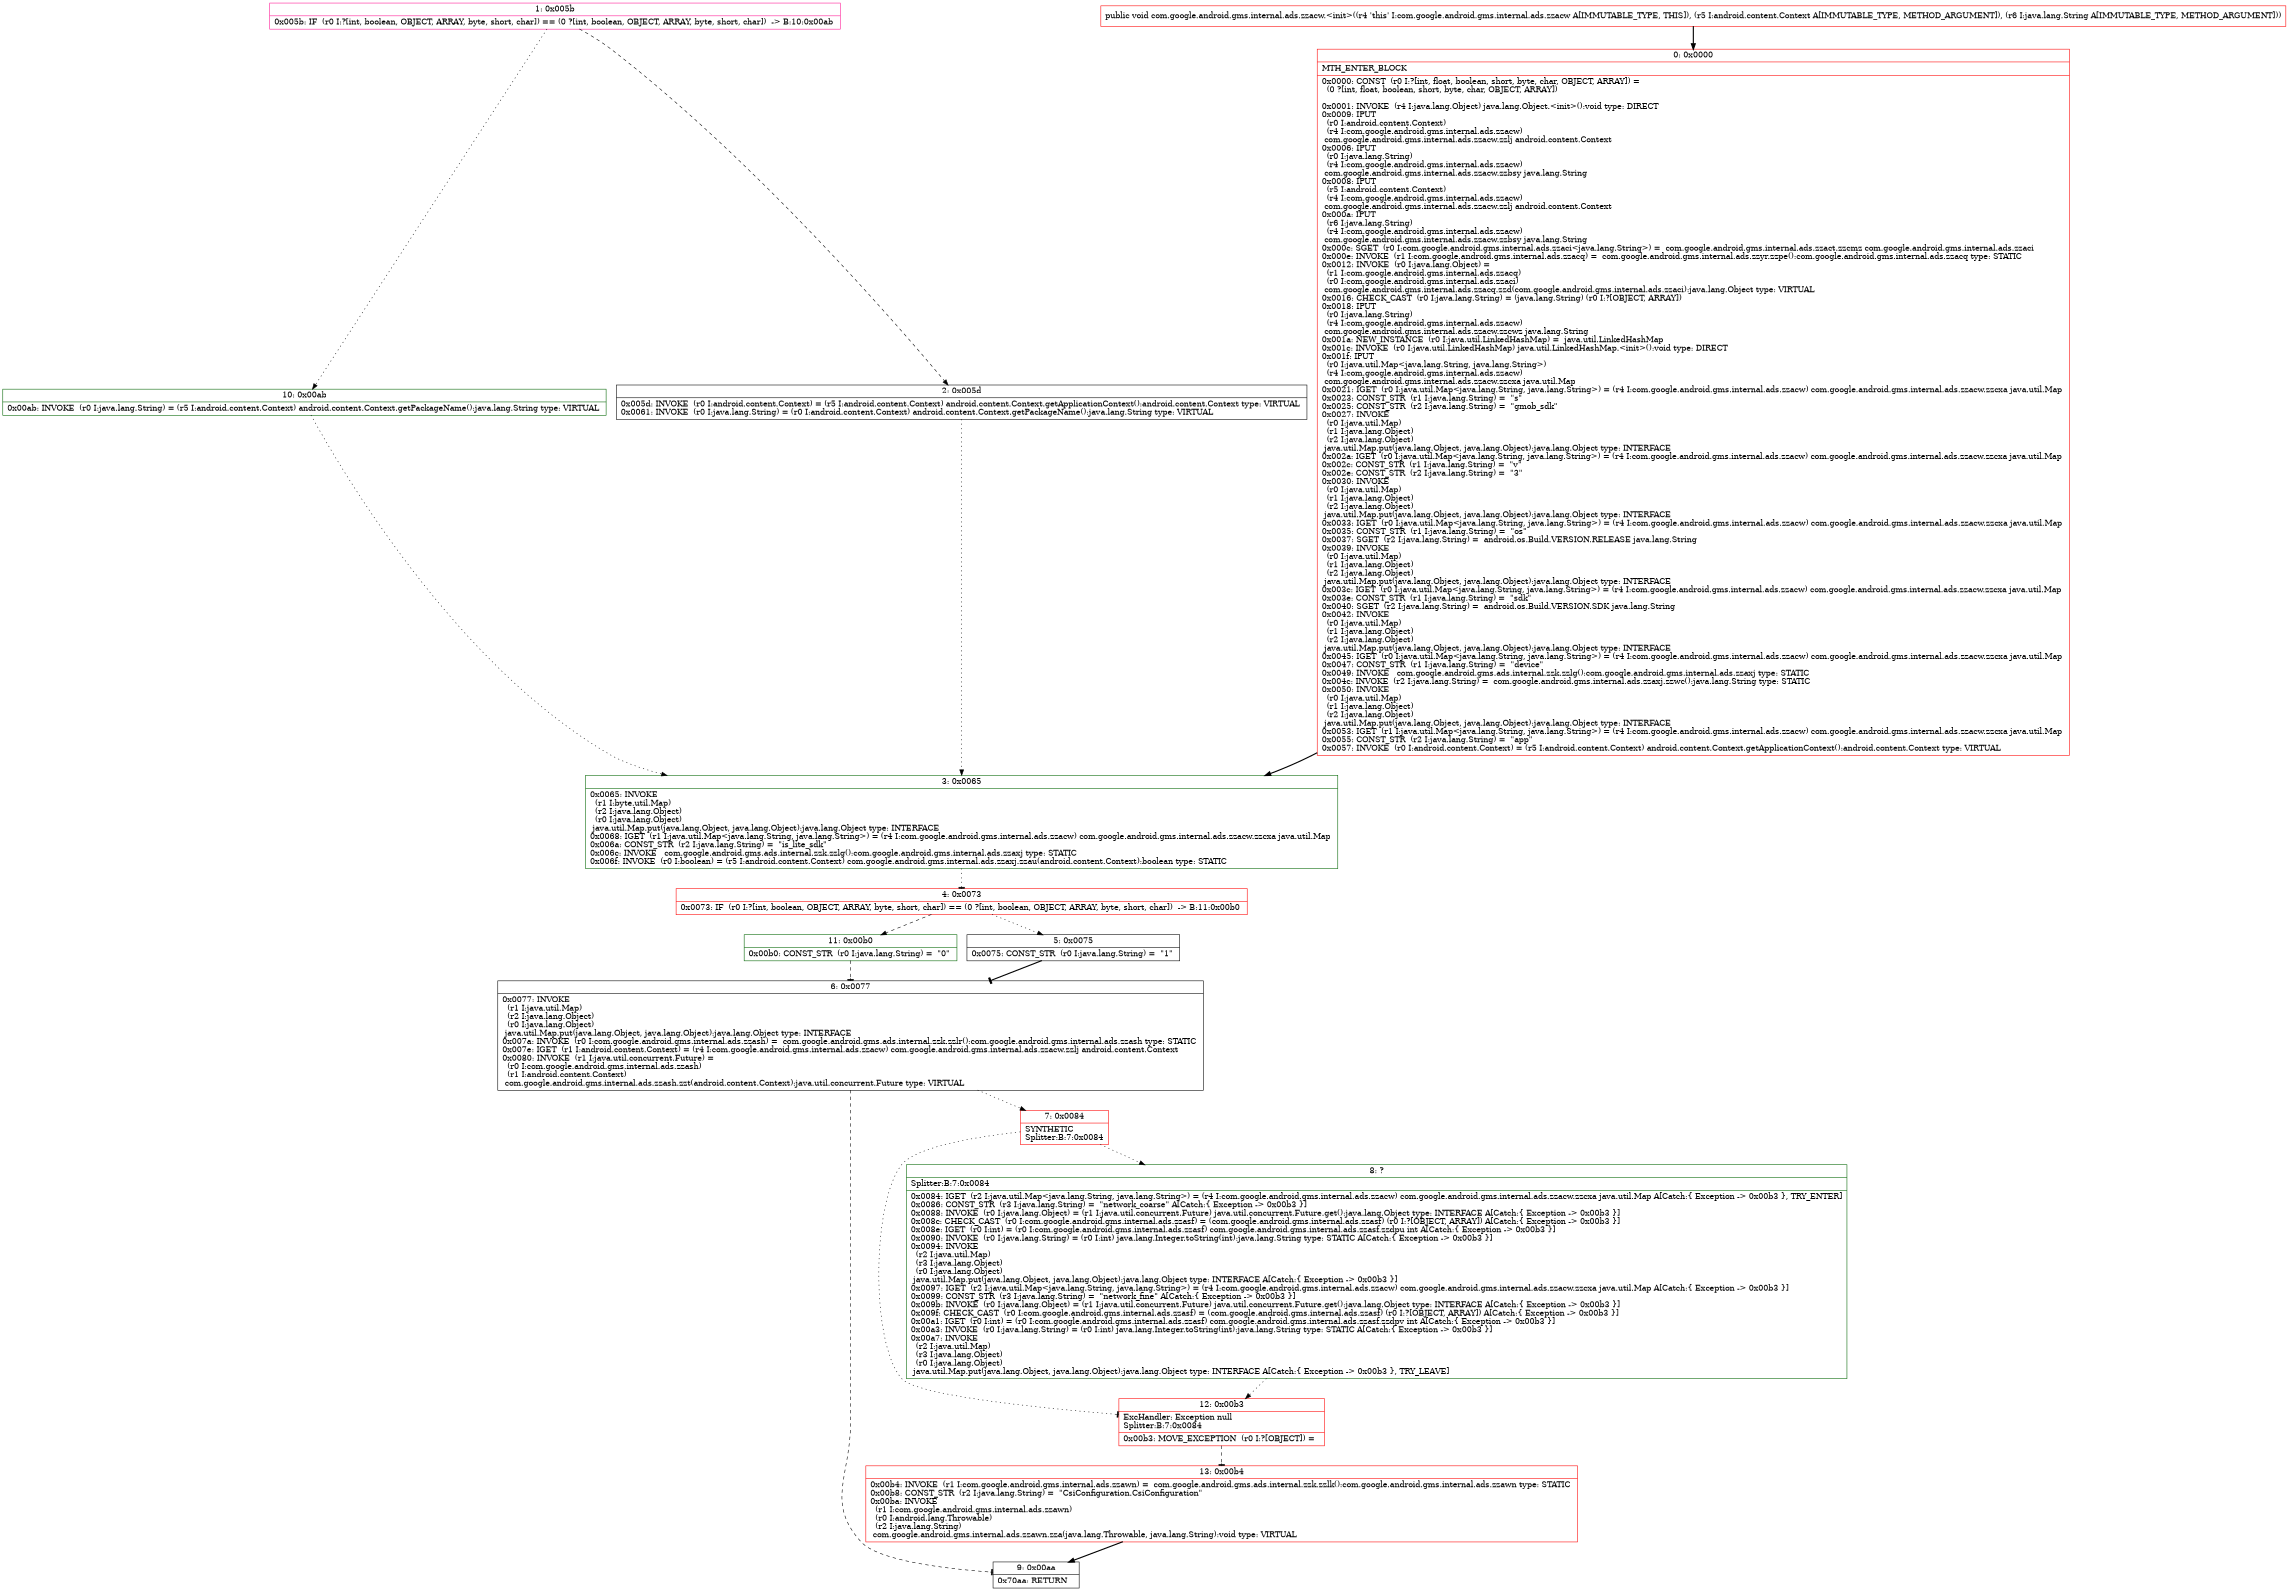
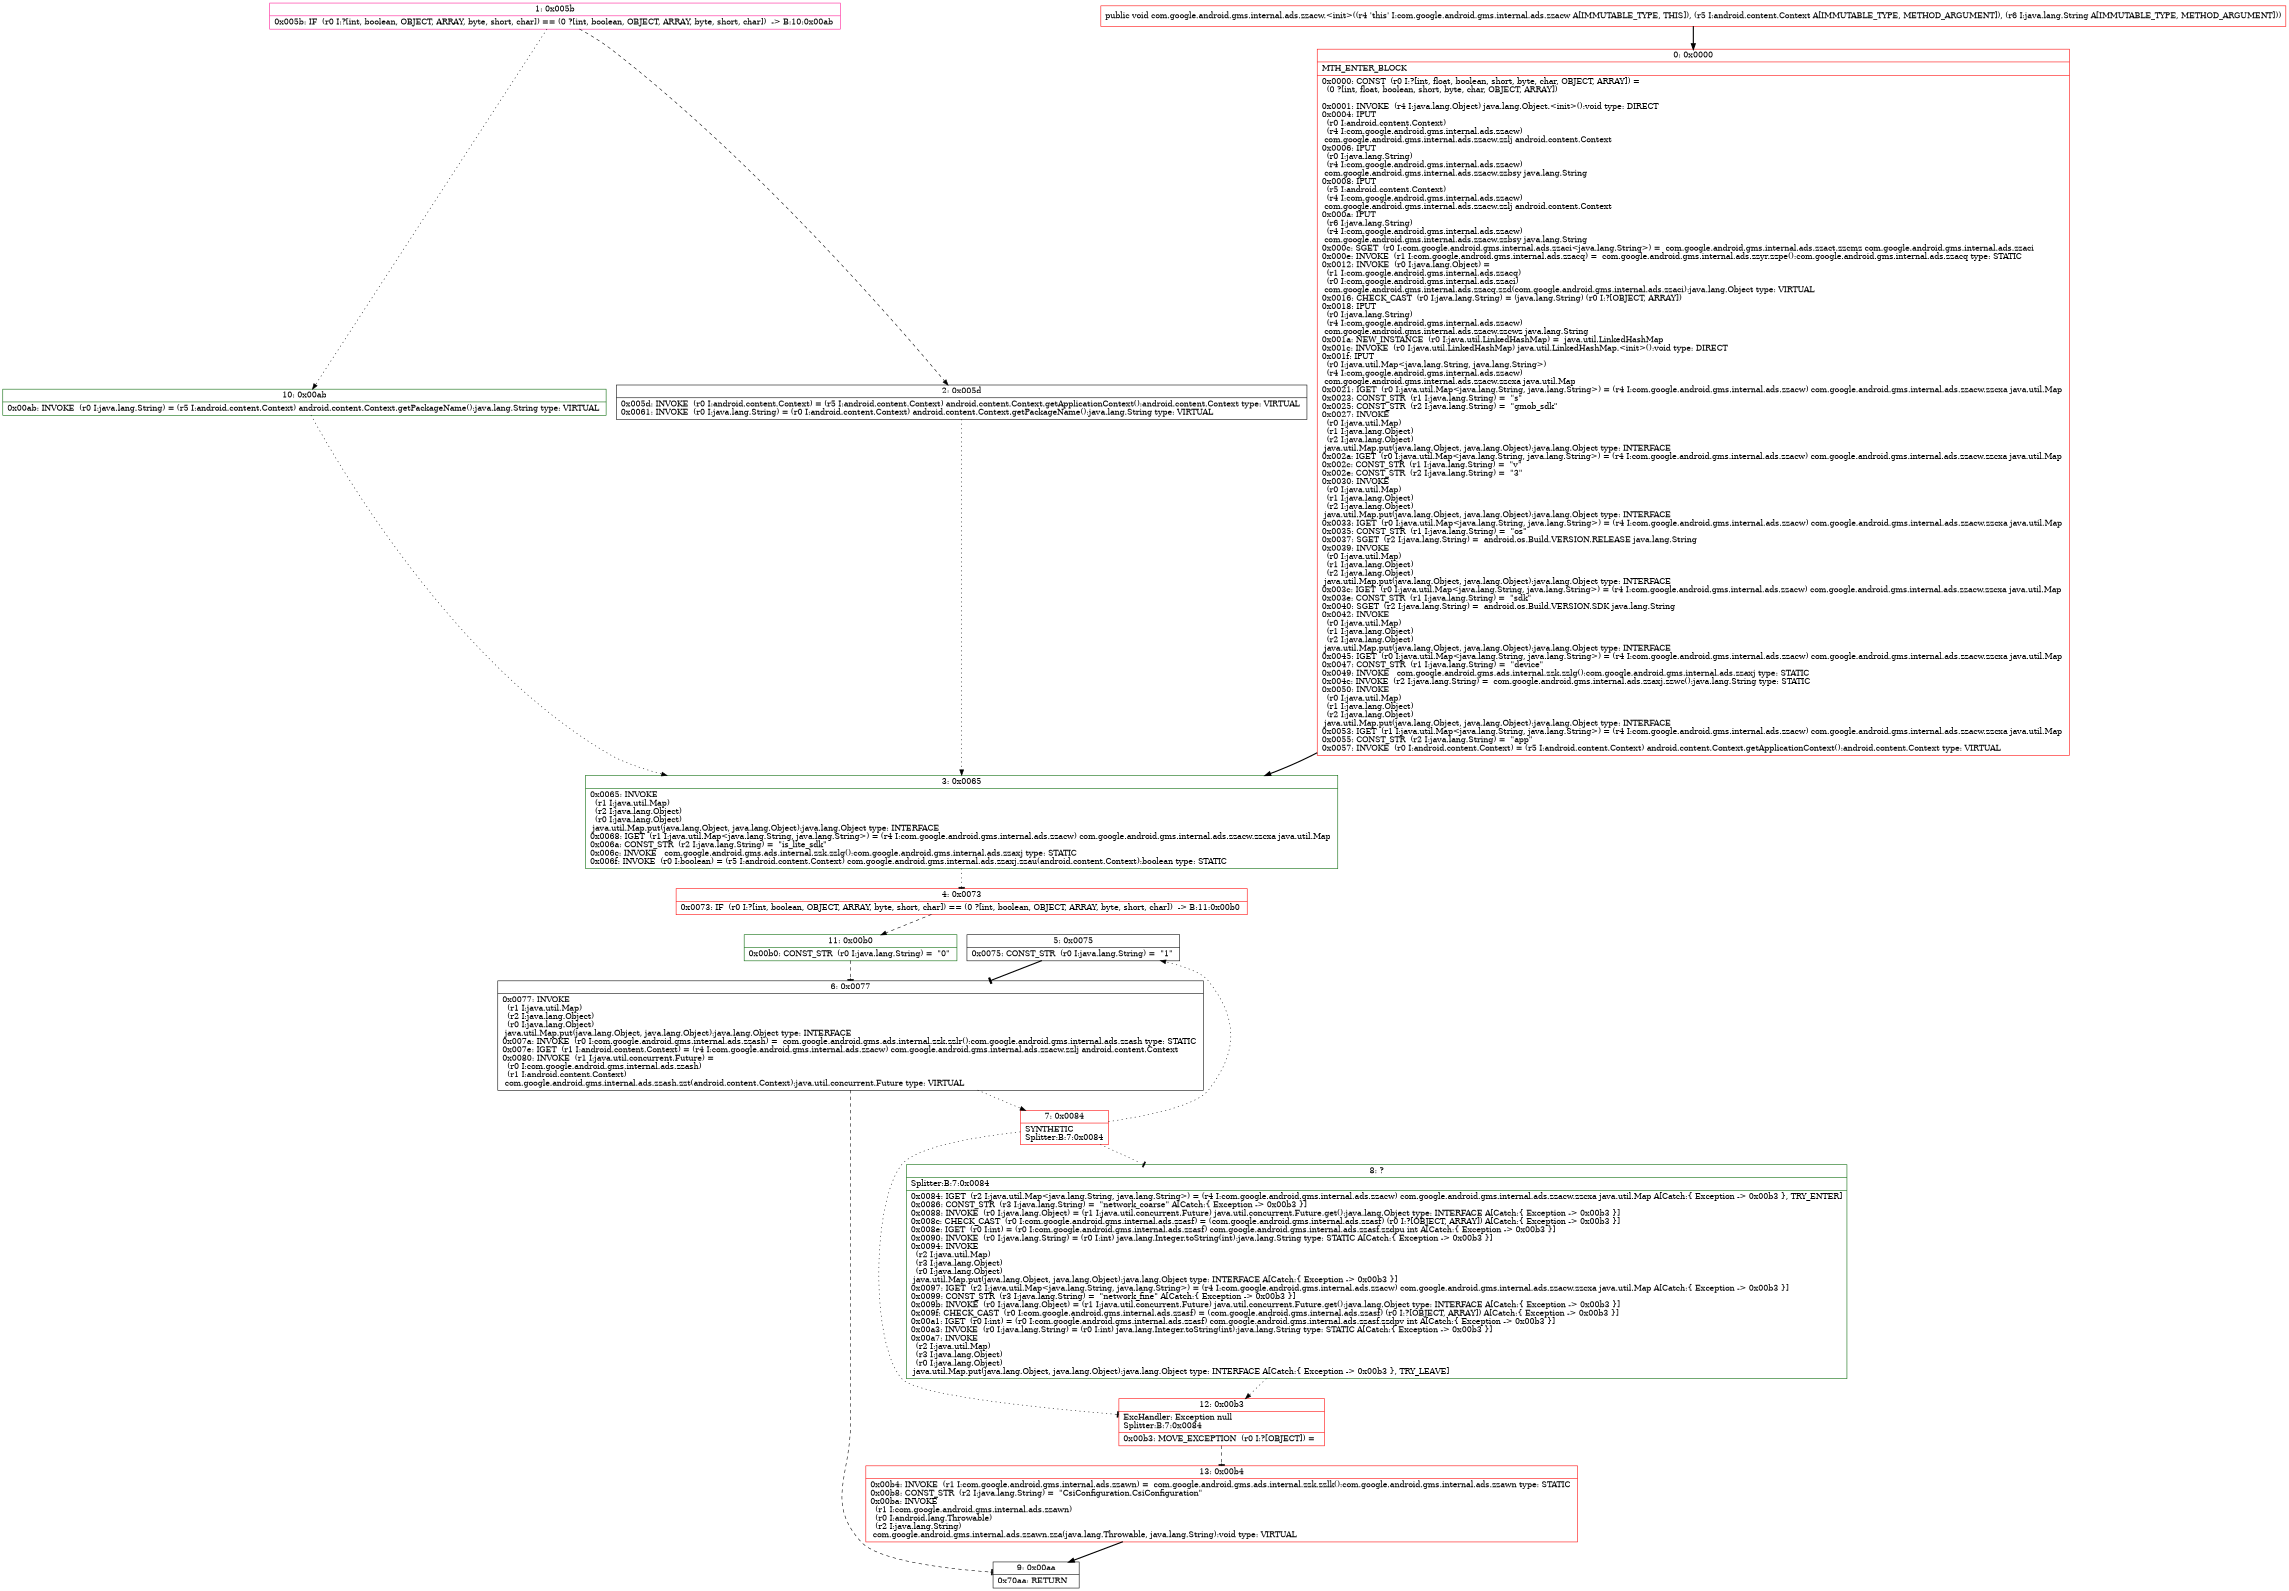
node "0: 0x0000": text "0x0009: IPUT" -> "0x0004: IPUT"
node "3: 0x0065": text "(r1 I:byte.util.Map)" -> "(r1 I:java.util.Map)"
edge "4: 0x0073" -> "5: 0x0075": now "7: 0x0084" -> "5: 0x0075"
edge "7: 0x0084" -> "8: ?": arrowhead normal -> tee
